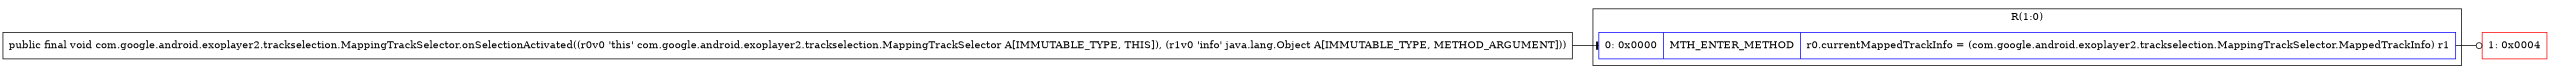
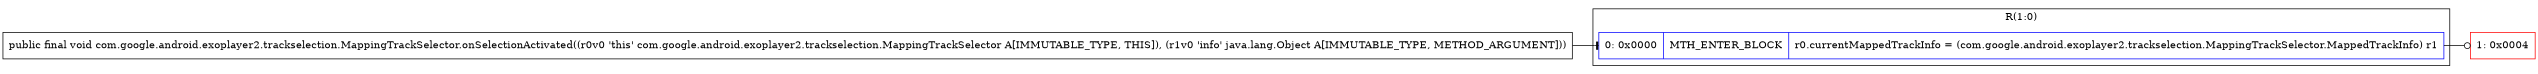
node "0: 0x0000": text "MTH_ENTER_METHOD" -> "MTH_ENTER_BLOCK"
